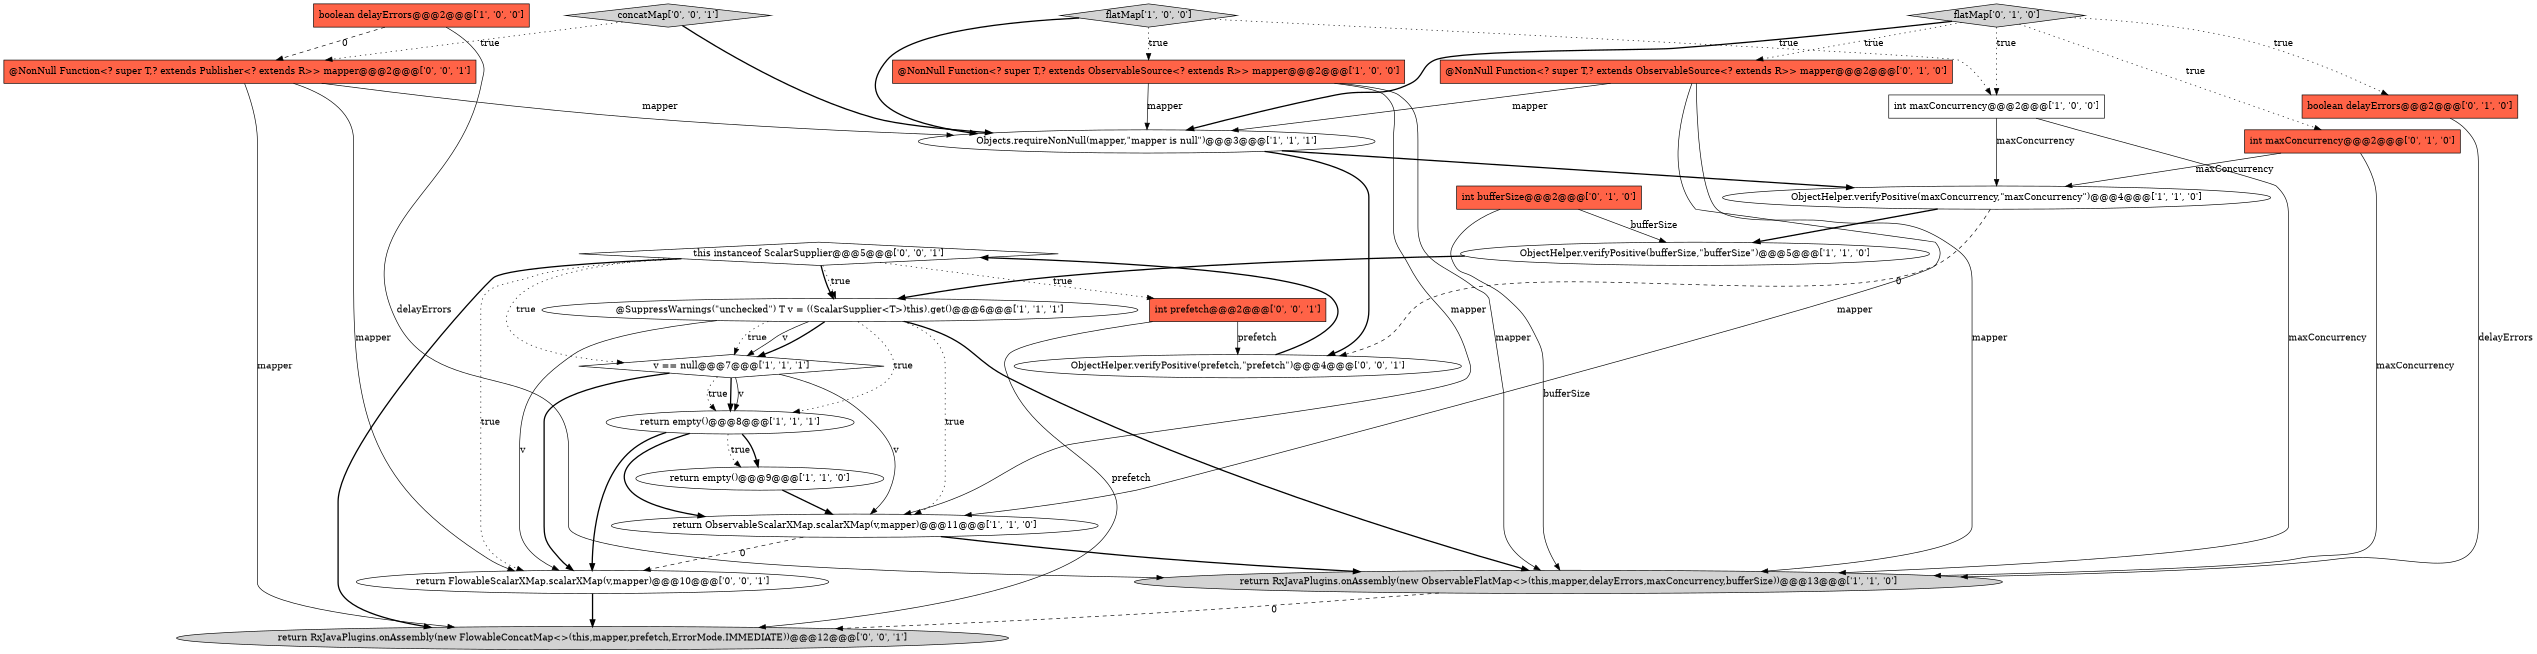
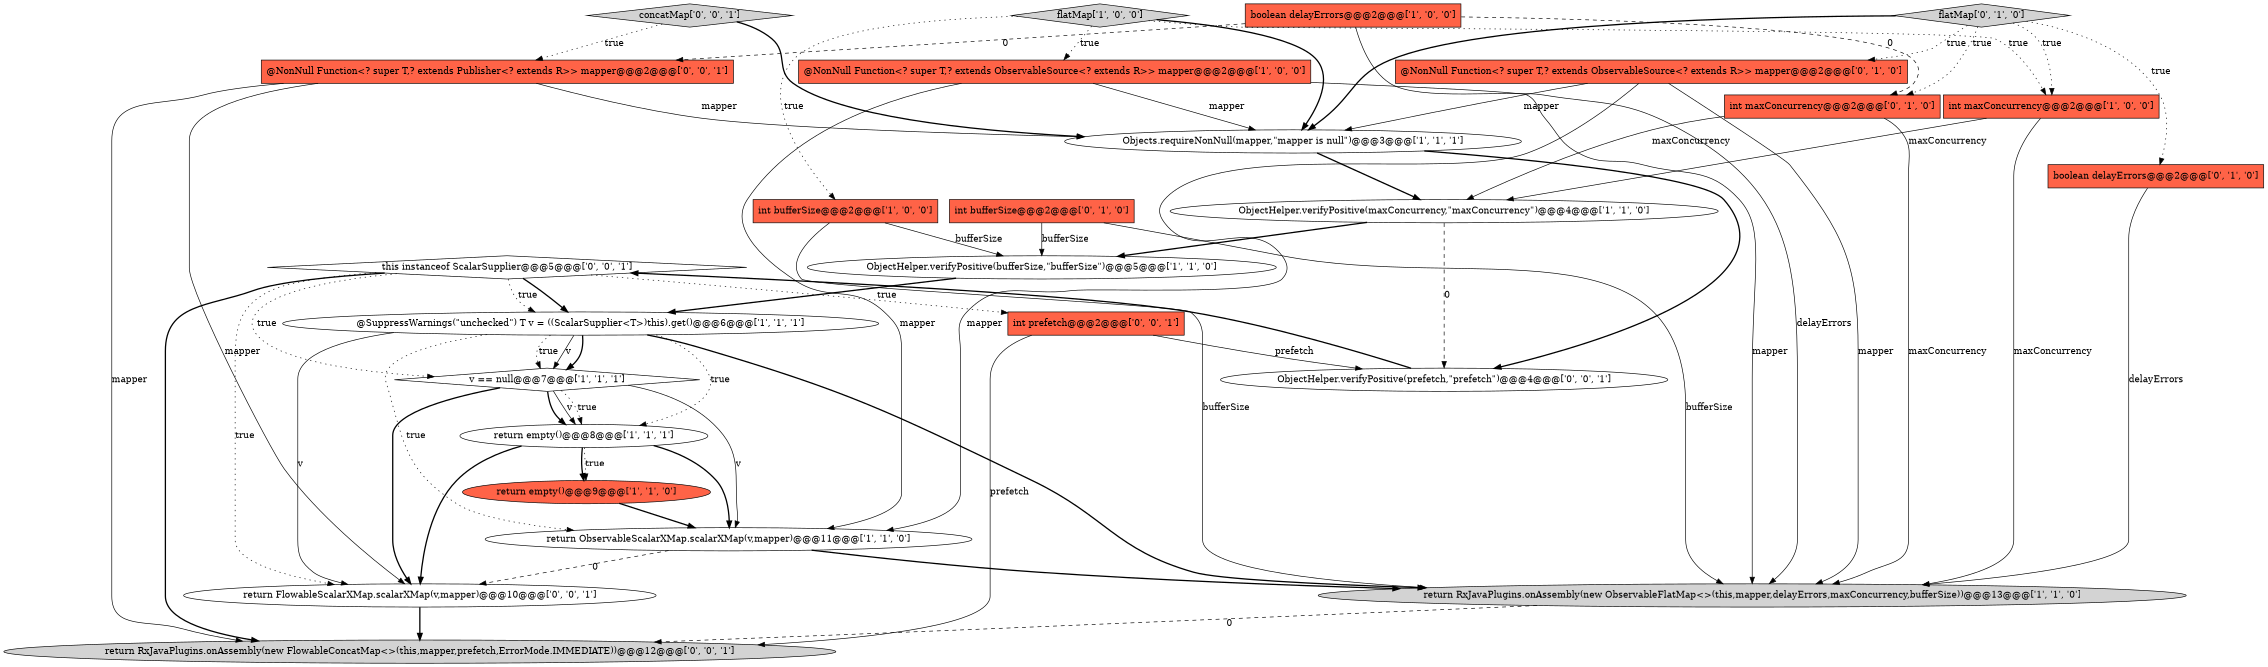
edge "boolean delayErrors@@@2@@@['1', '0', '0']" -> "int maxConcurrency@@@2@@@['0', '1', '0']": added, label "0"
node "int maxConcurrency@@@2@@@['1', '0', '0']": fillcolor white -> tomato
node "int bufferSize@@@2@@@['1', '0', '0']": added
node "return empty()@@@9@@@['1', '1', '0']": fillcolor white -> tomato
